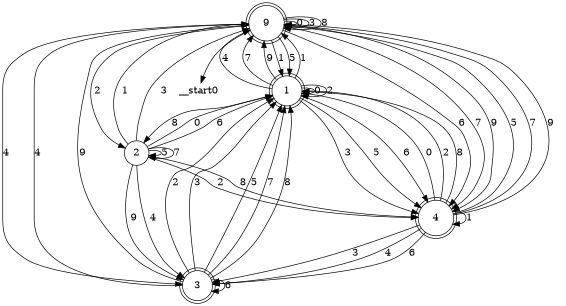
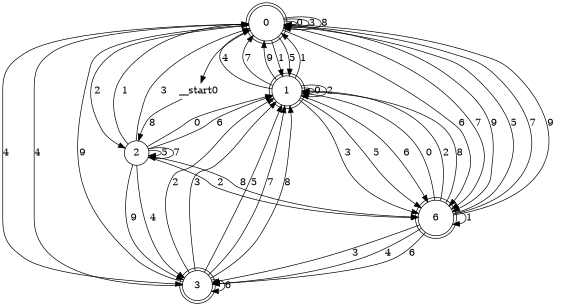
node "9": label "9" -> "0"
edge "1" -> "2": now "__start0" -> "2"
node "4": label "4" -> "6"
